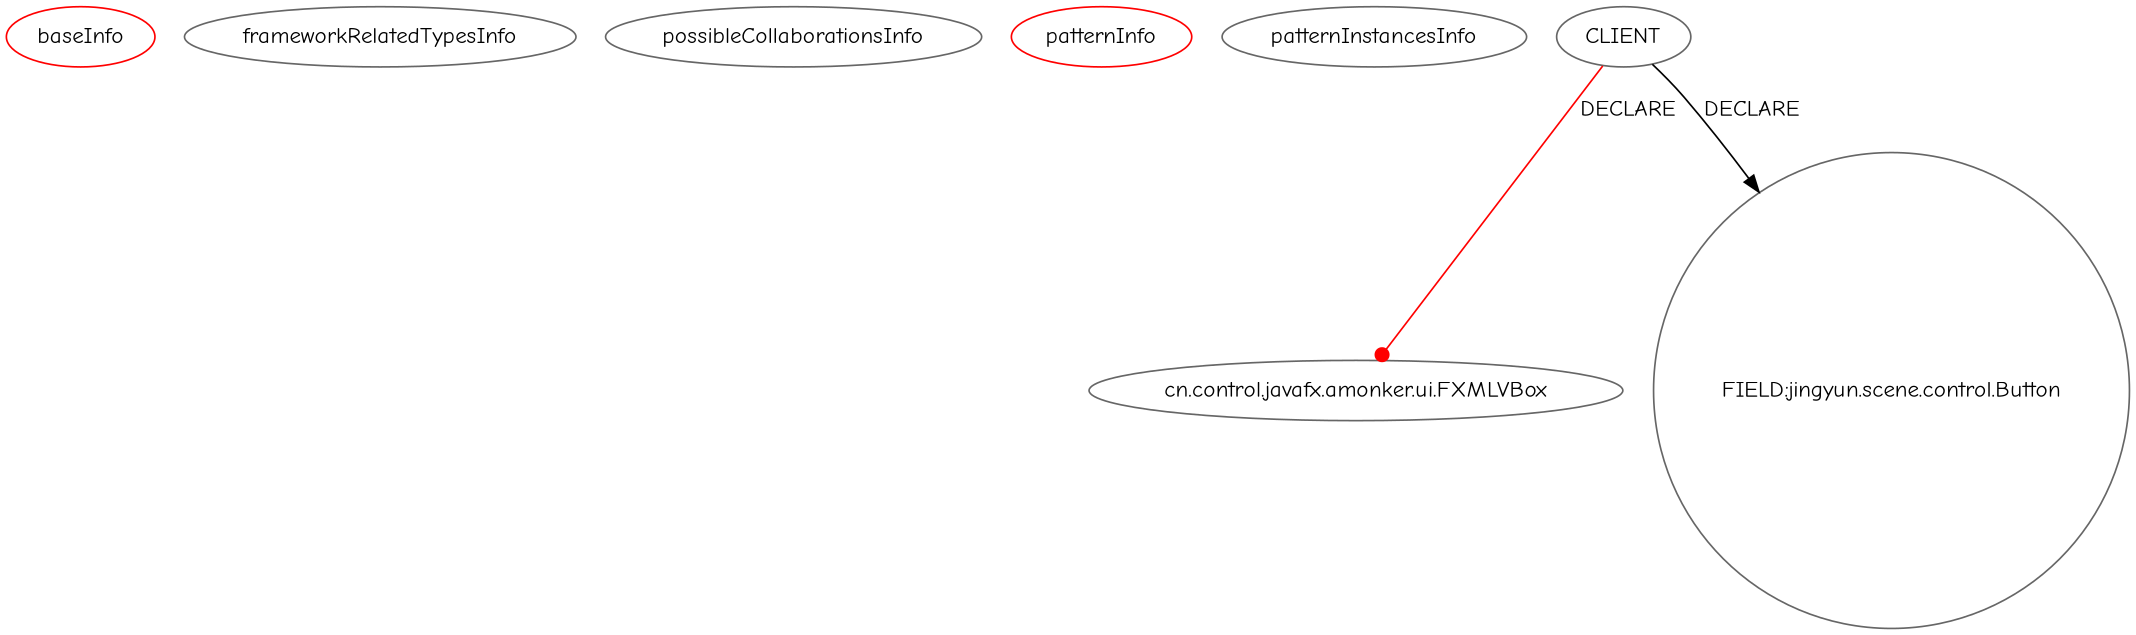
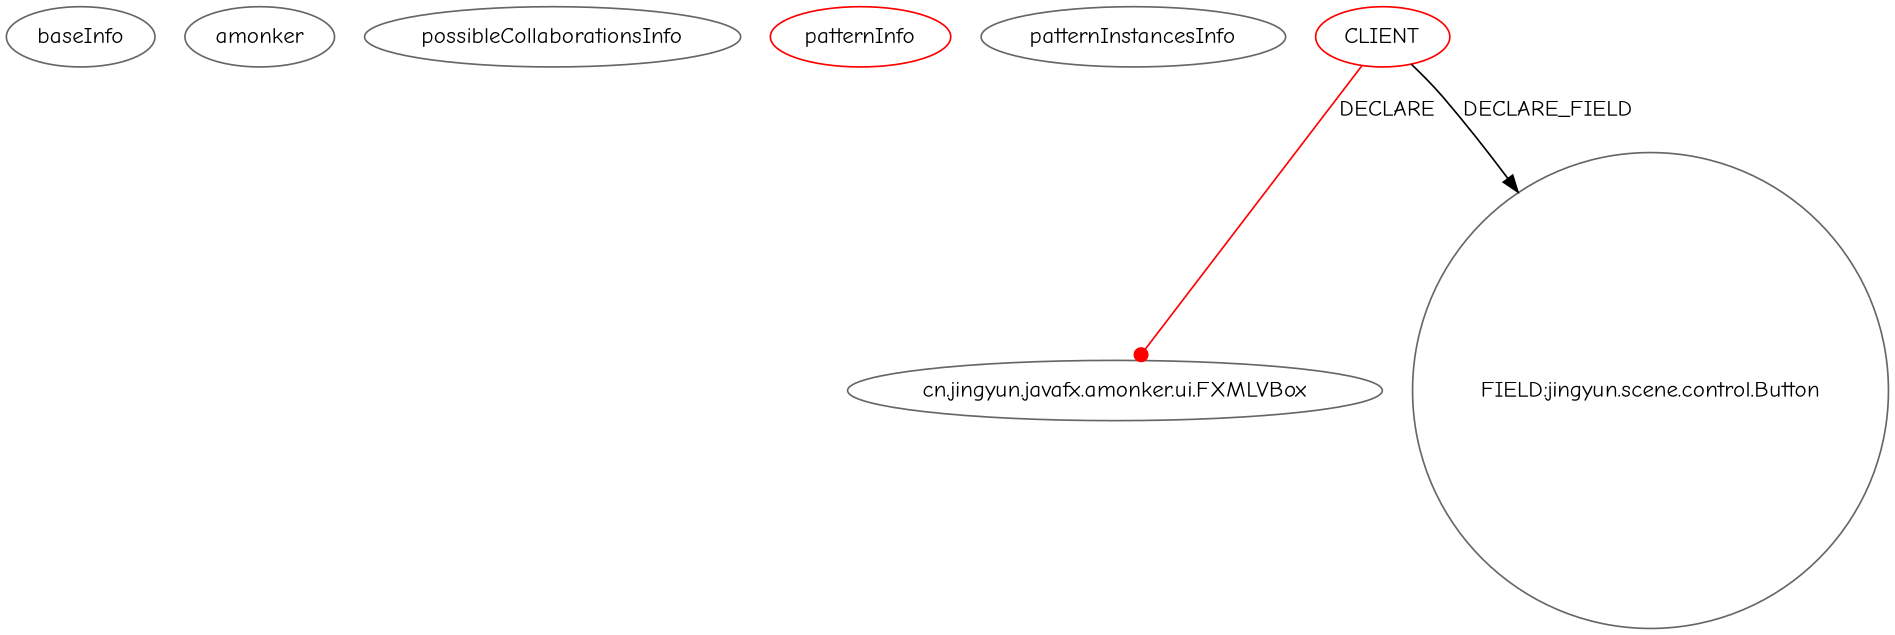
node "baseInfo": color red -> gray40
node "frameworkRelatedTypesInfo": label "frameworkRelatedTypesInfo" -> "amonker"
node "CLIENT": color gray40 -> red
edge "CLIENT" -> "FIELD:jingyun.scene.control.Button": label "DECLARE" -> "DECLARE_FIELD"
node "cn.control.javafx.amonker.ui.FXMLVBox": label "cn.control.javafx.amonker.ui.FXMLVBox" -> "cn.jingyun.javafx.amonker.ui.FXMLVBox"
